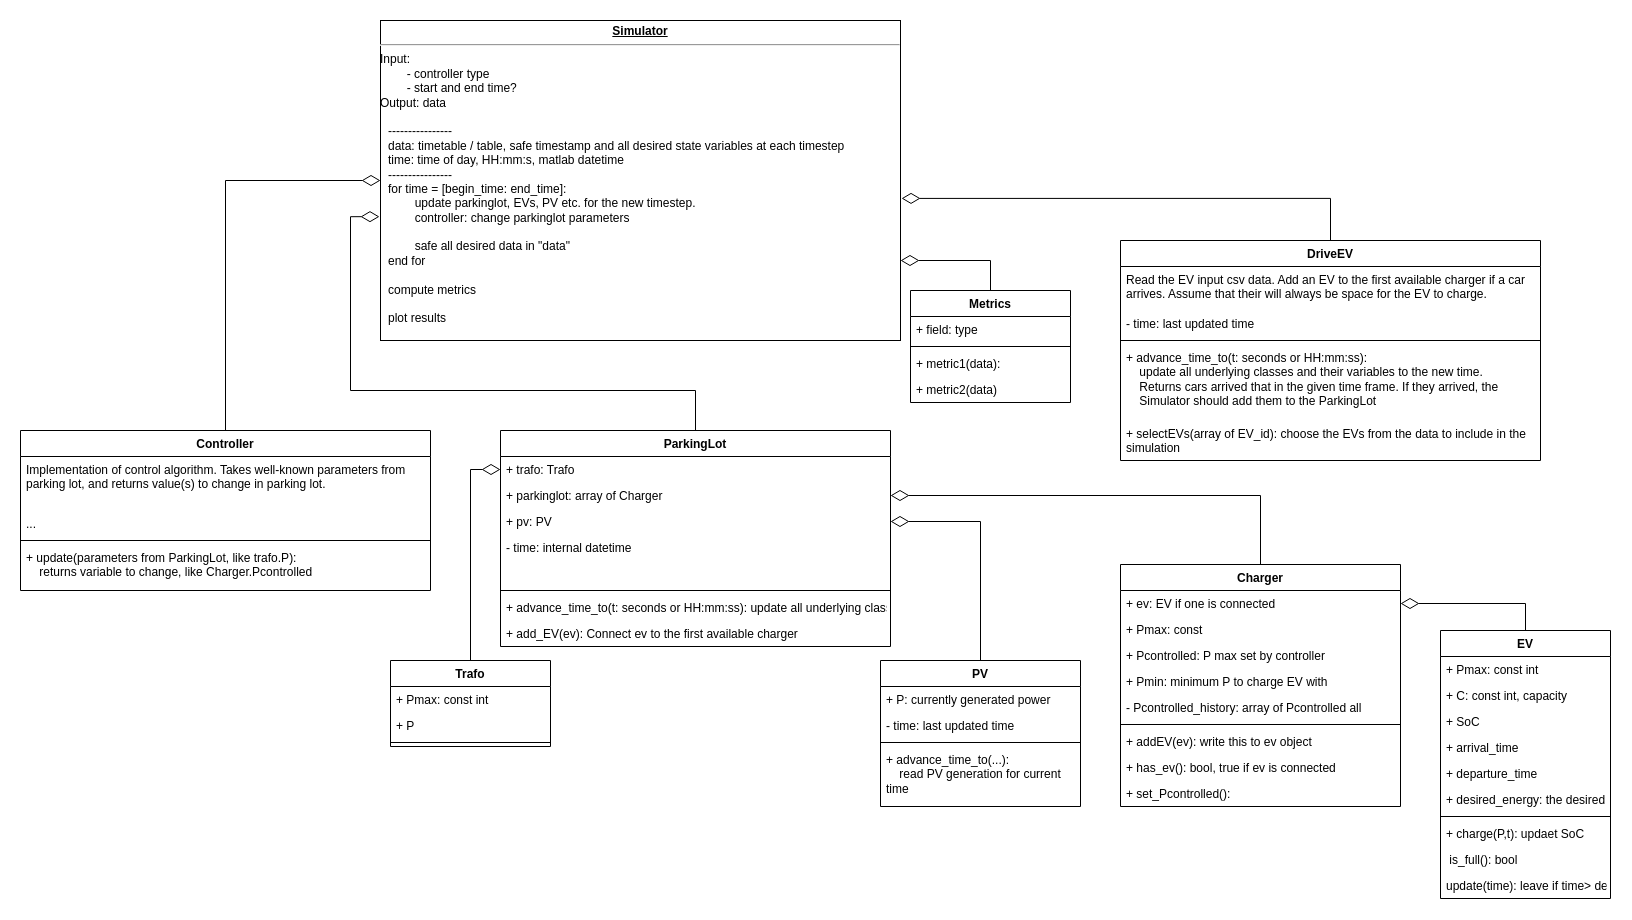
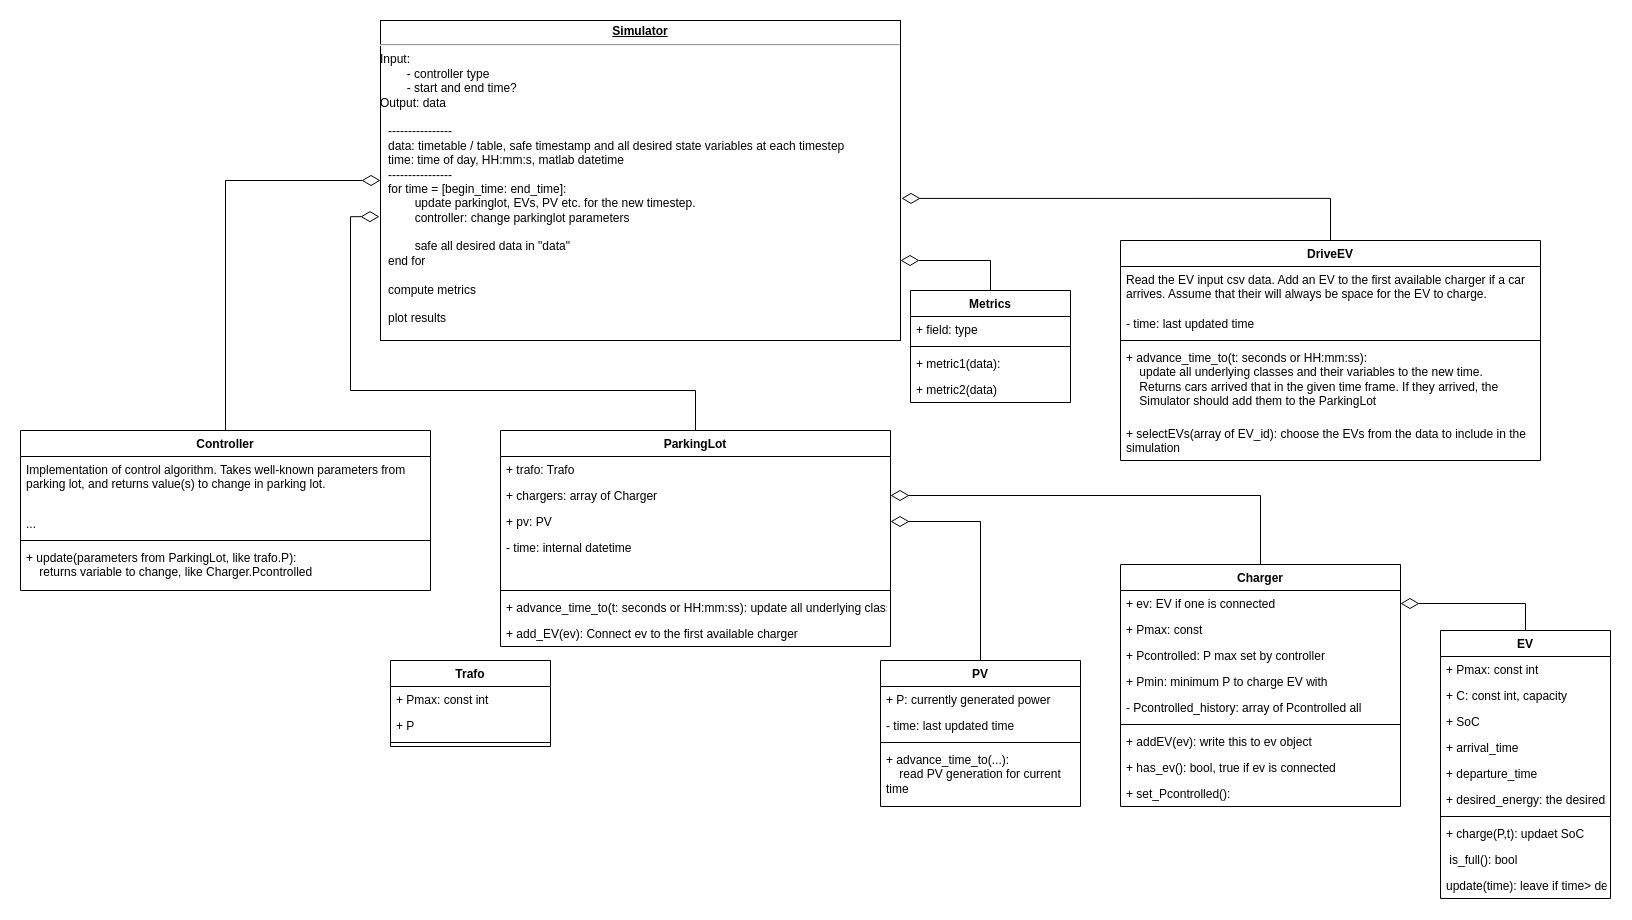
node "+ parkinglot: array of Charger": label "+ parkinglot: array of Charger" -> "+ chargers: array of Charger"
edge "Trafo" -> "+ trafo: Trafo": removed
